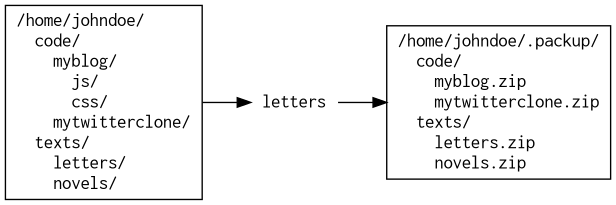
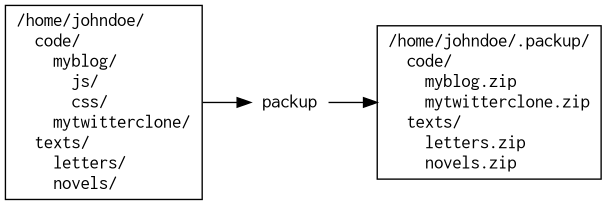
node "letters": label "letters" -> "packup"
